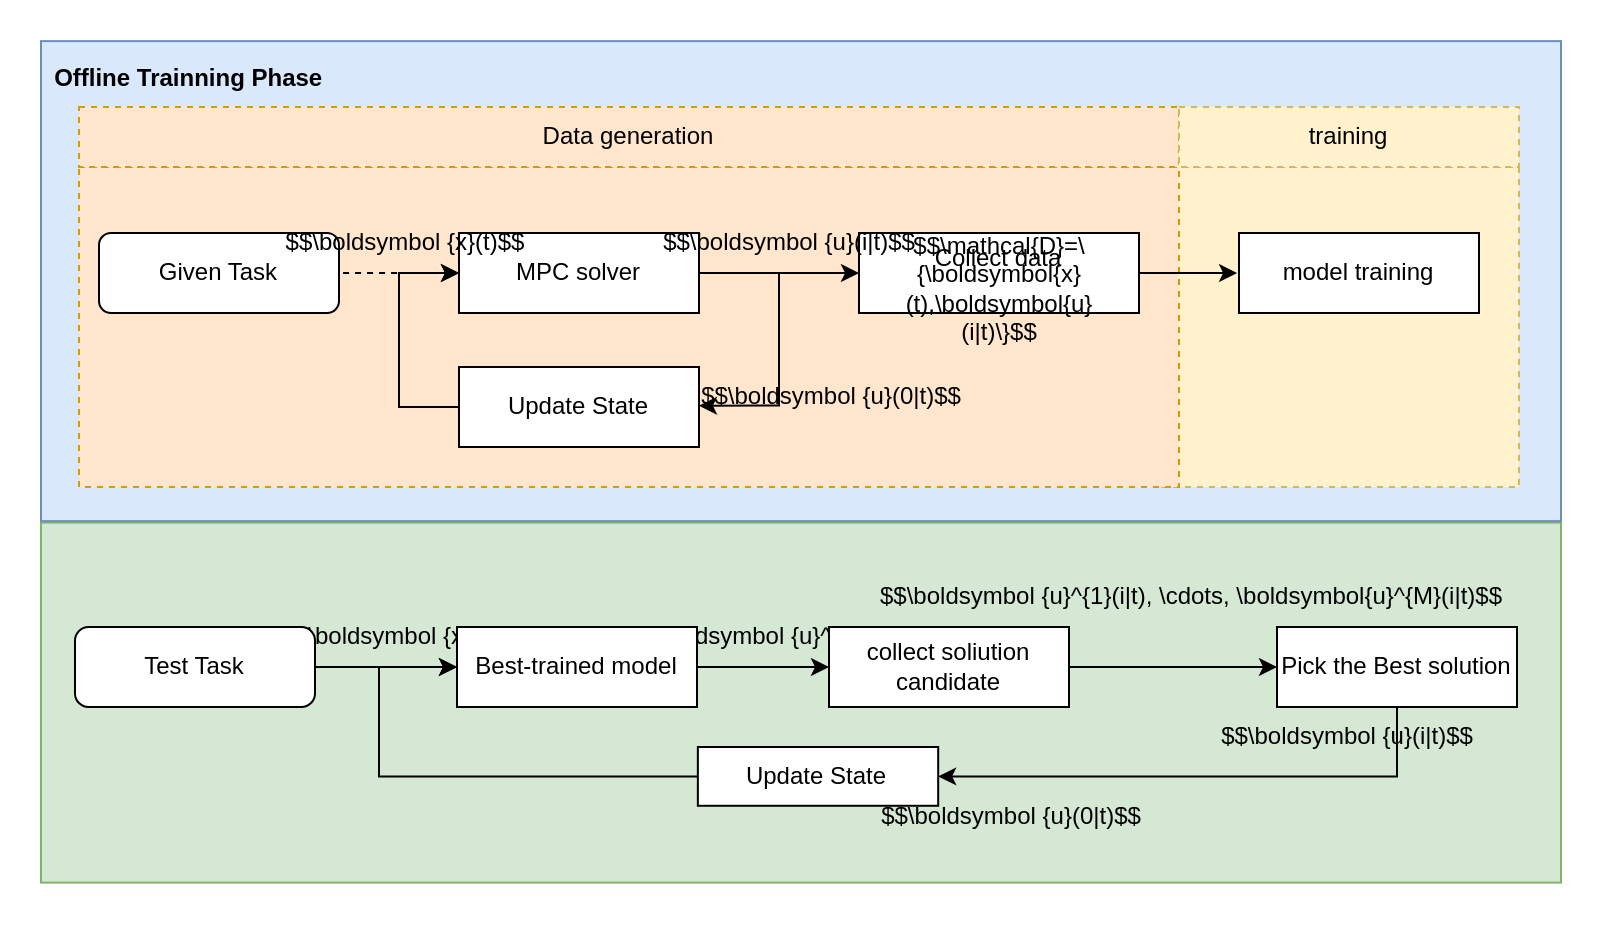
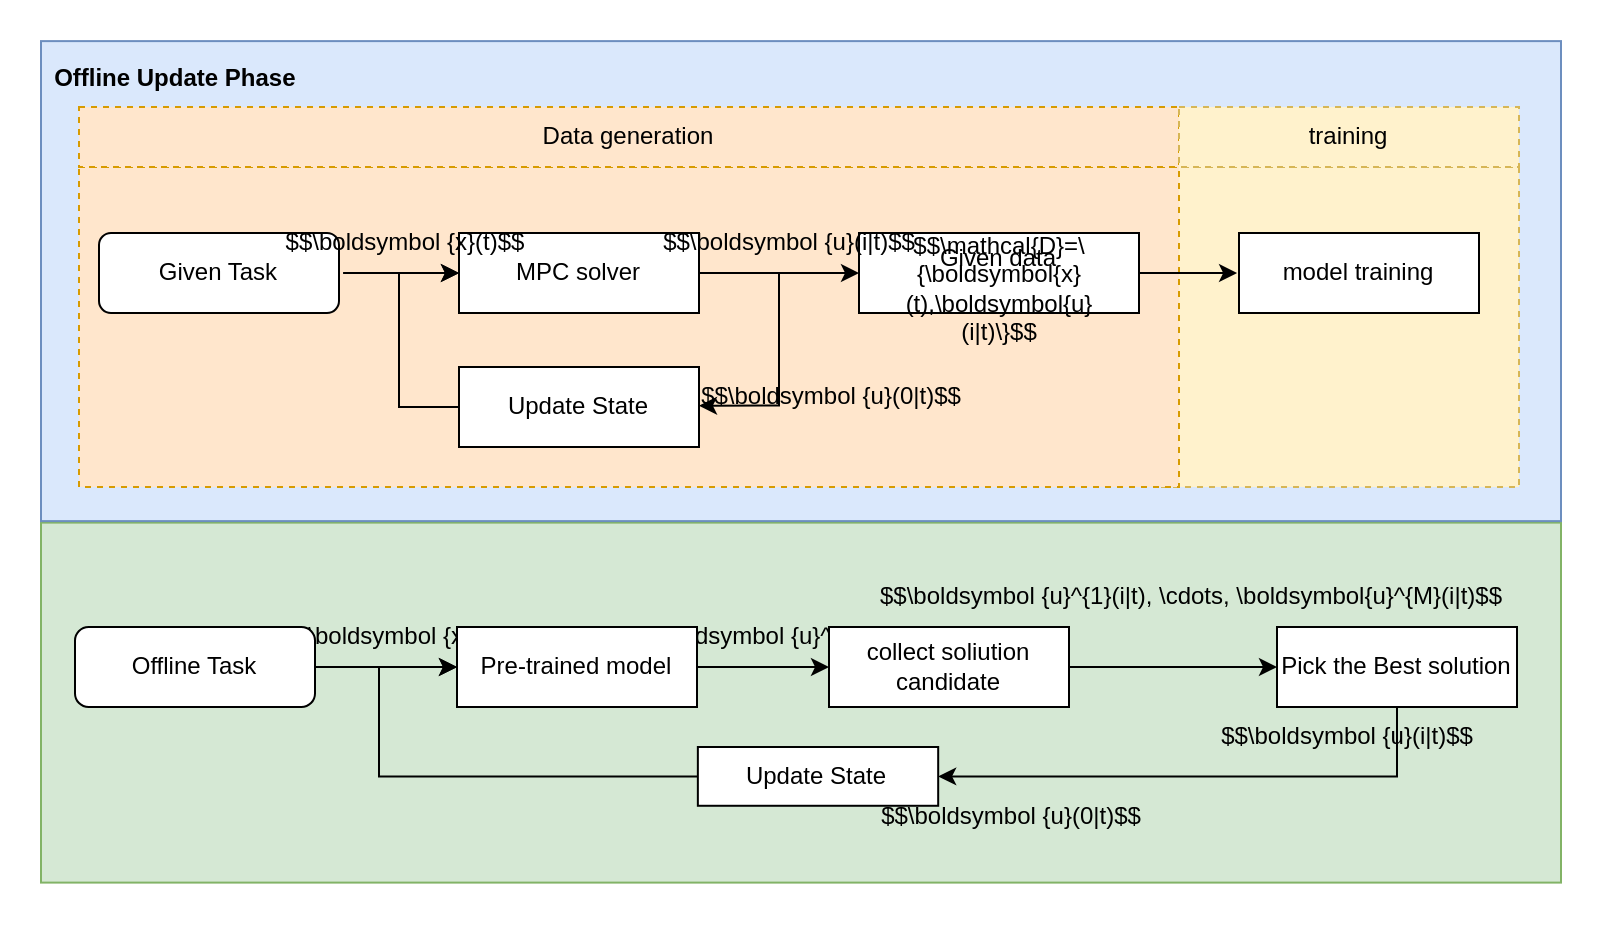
node "Offline Trainning Phase": label "Offline Trainning Phase" -> "Offline Update Phase"
edge "Given Task" -> "MPC solver": style dashed -> solid
node "Collect data": label "Collect data" -> "Given data"
node "Test Task": label "Test Task" -> "Offline Task"
node "Best-trained model": label "Best-trained model" -> "Pre-trained model"
